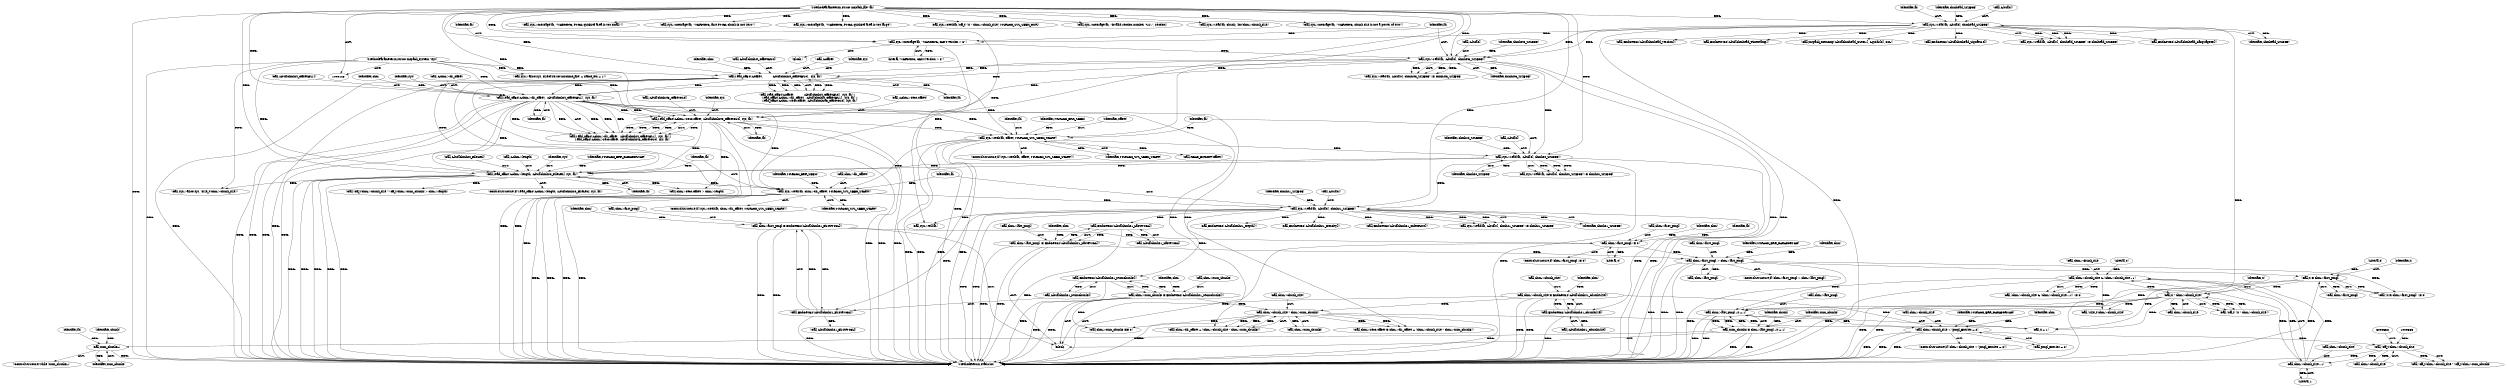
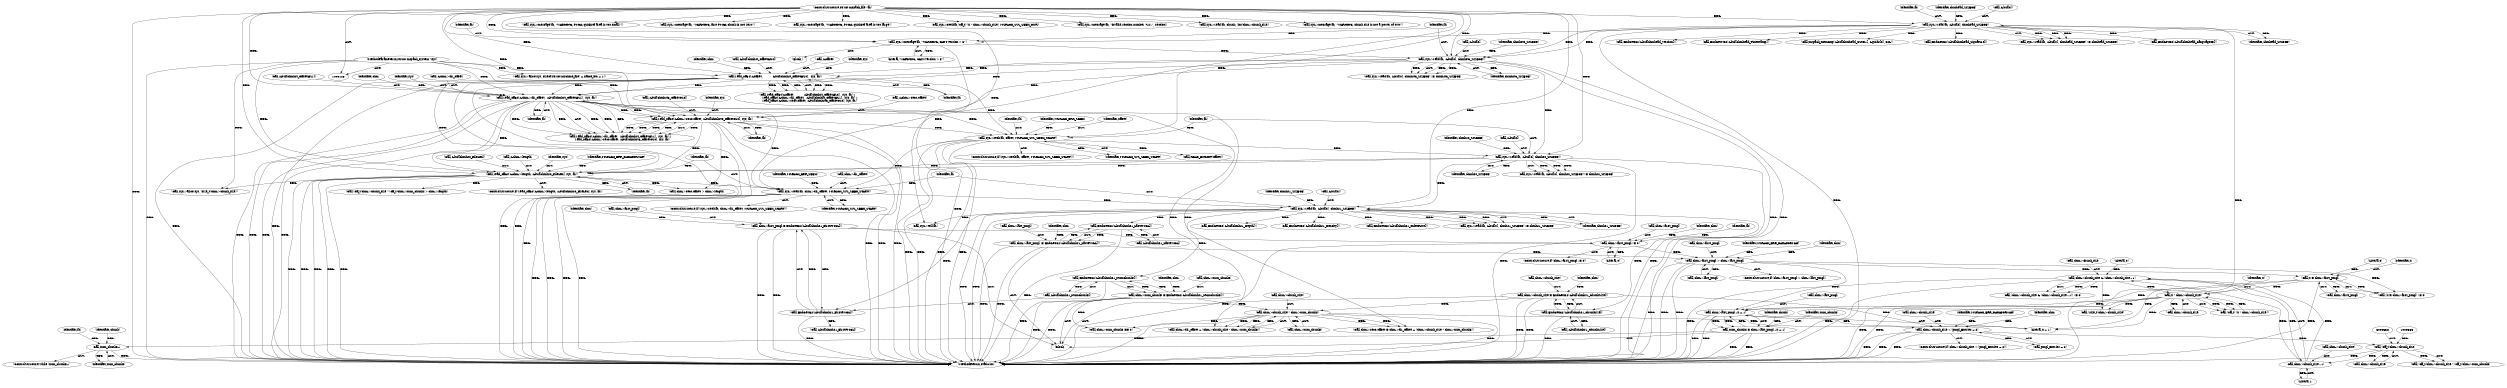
node "(MethodParameterIn,struct mspack_file *fh)": label "(MethodParameterIn,struct mspack_file *fh)" -> "(ControlStructure,struct mspack_file *fh)"
node "(Call,x + 1)": label "(Call,x + 1)" -> "(Literal,x + 1)"
